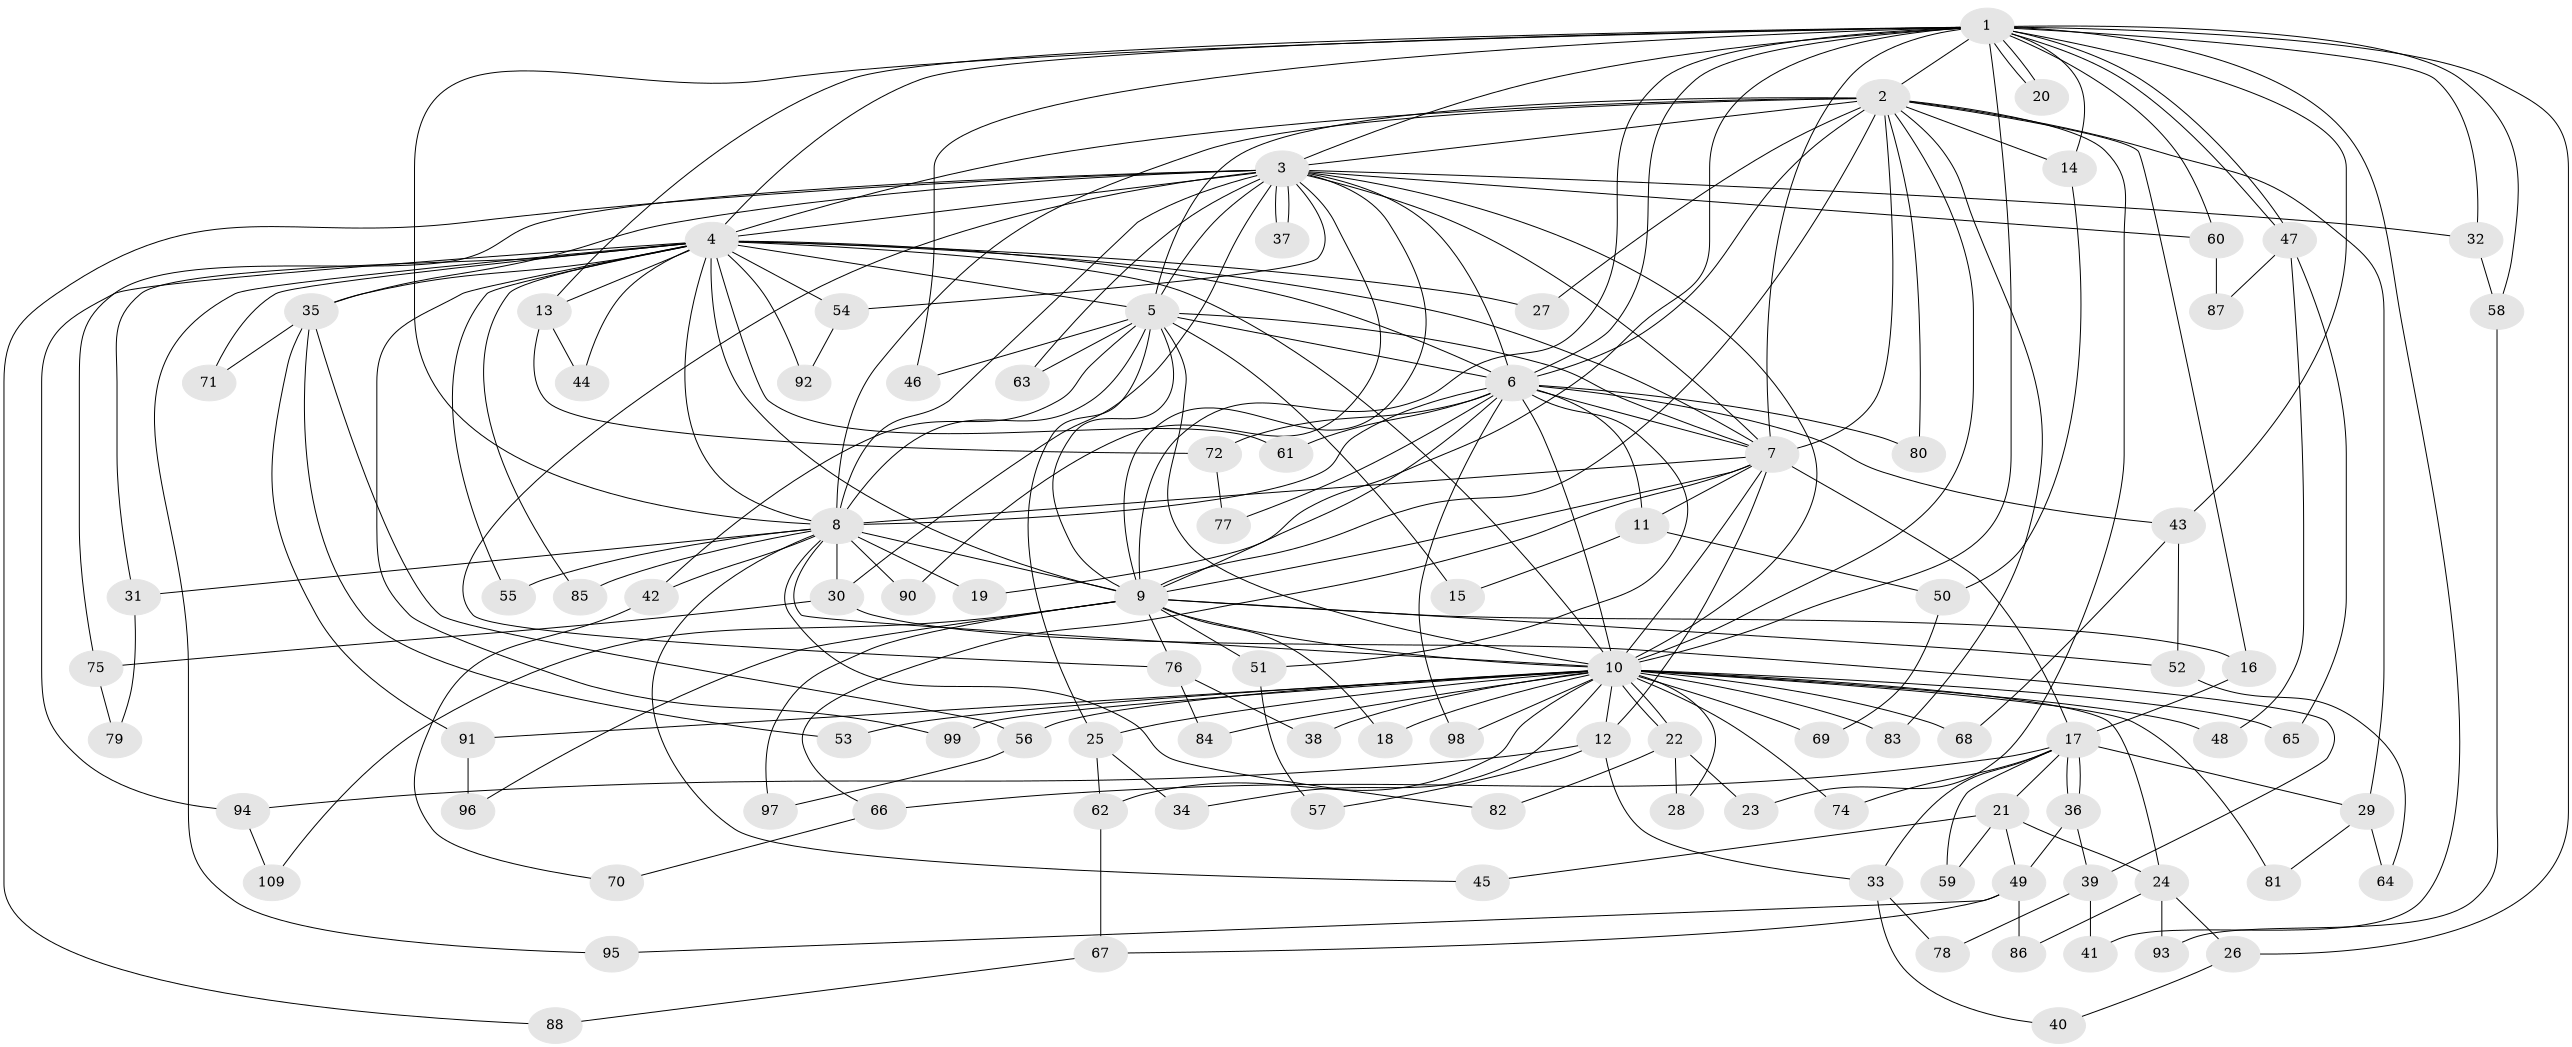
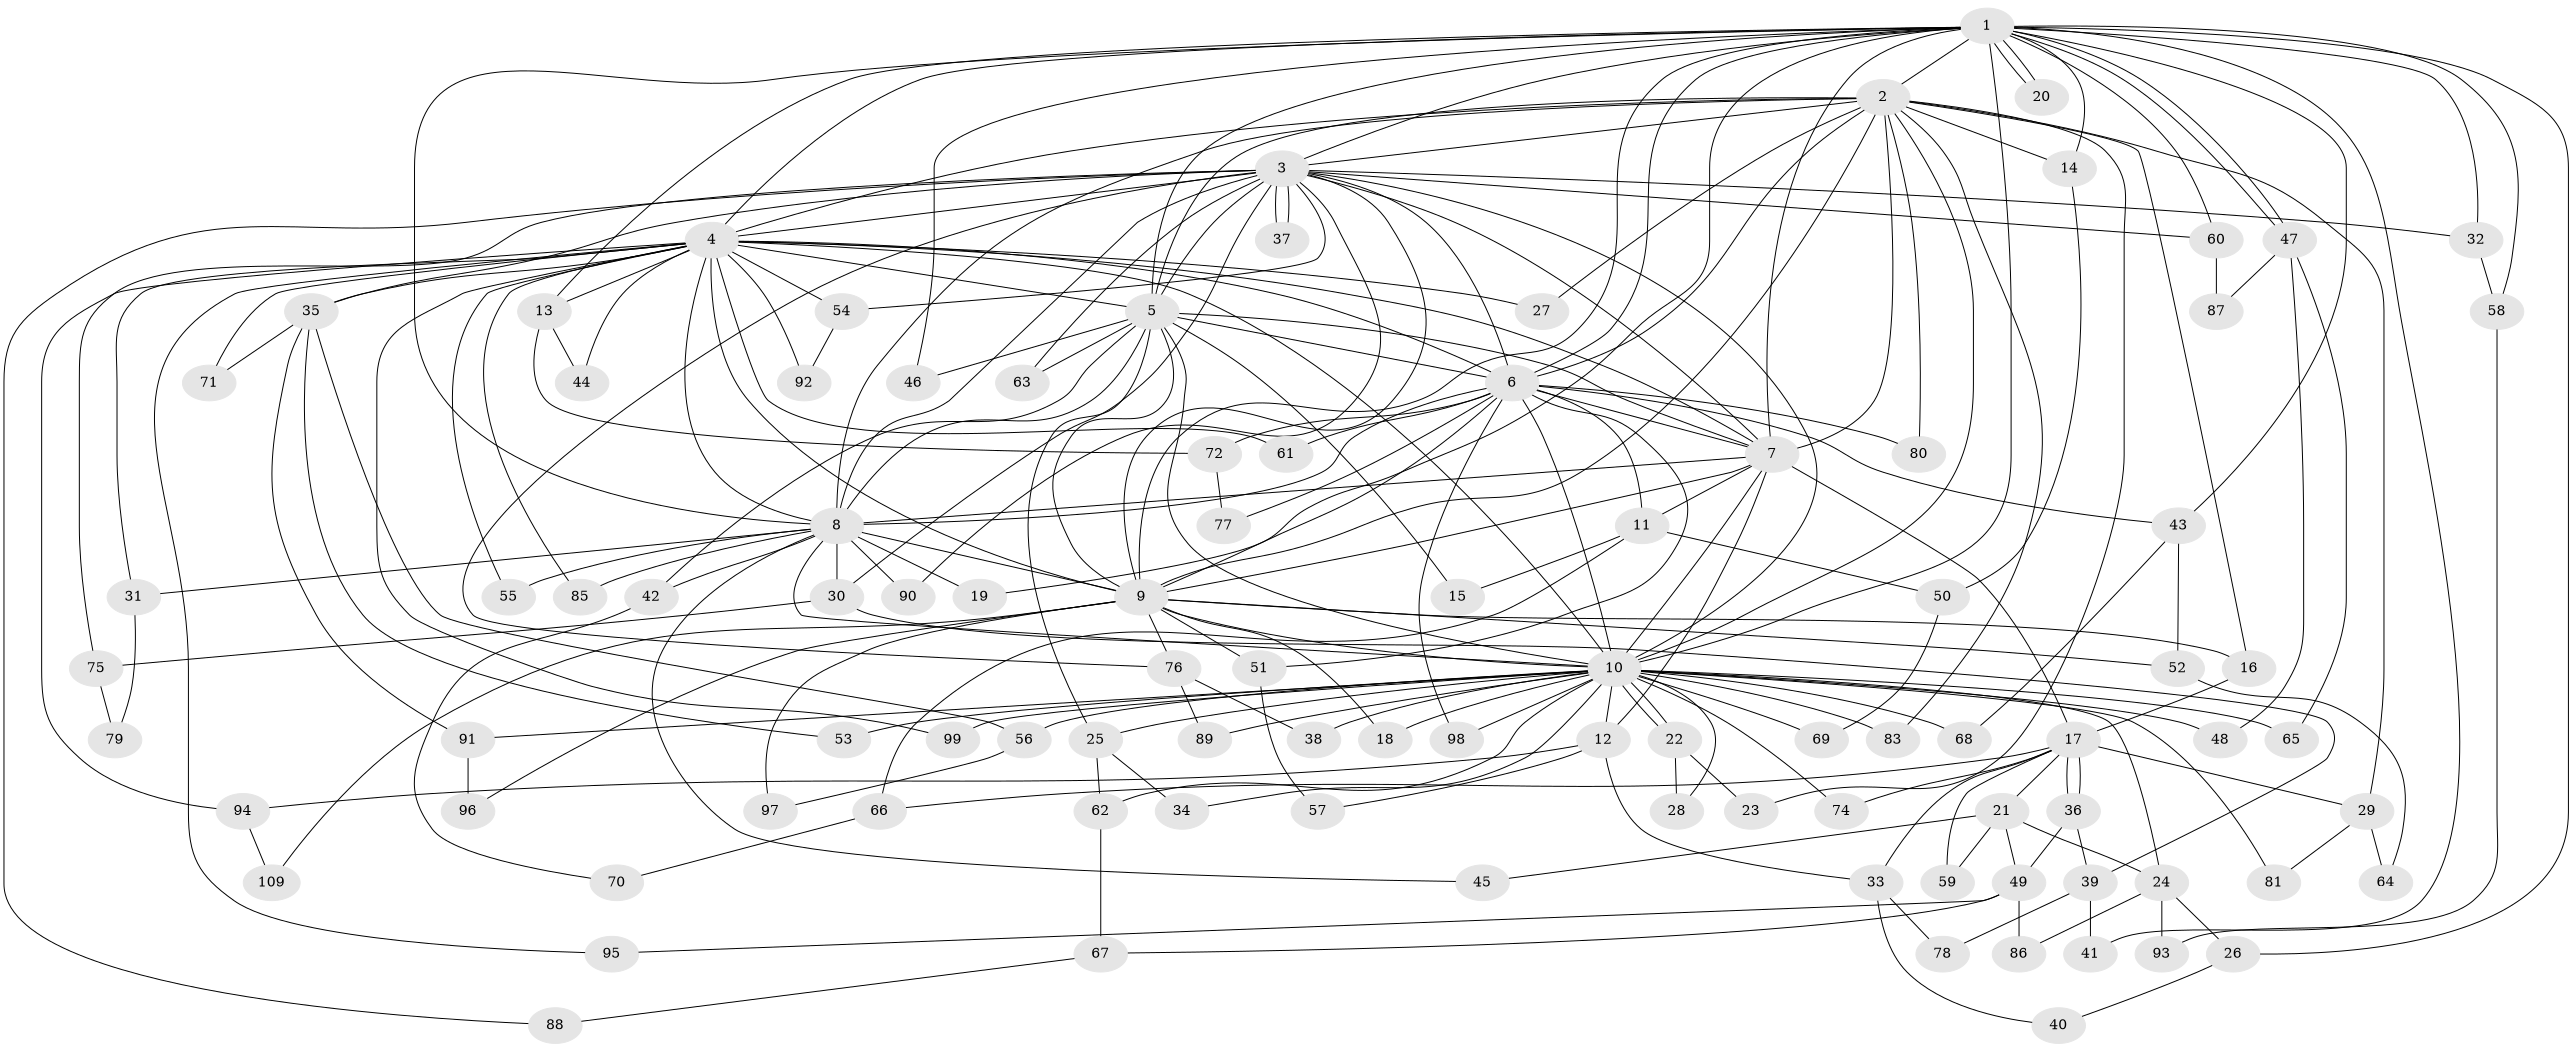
edge "1" -- "5": added
edge "7" -- "66": now "11" -- "66"
node "84": label "84" -> "89"
node "82": removed
